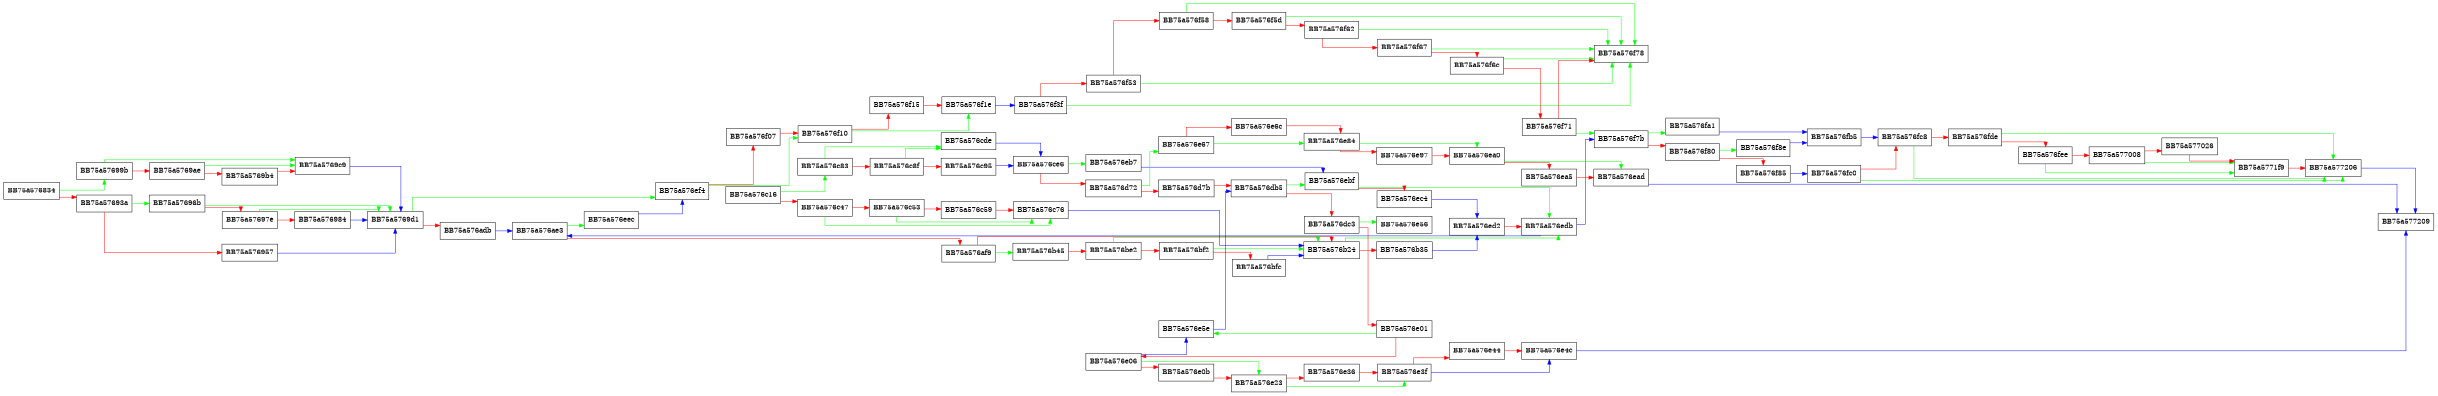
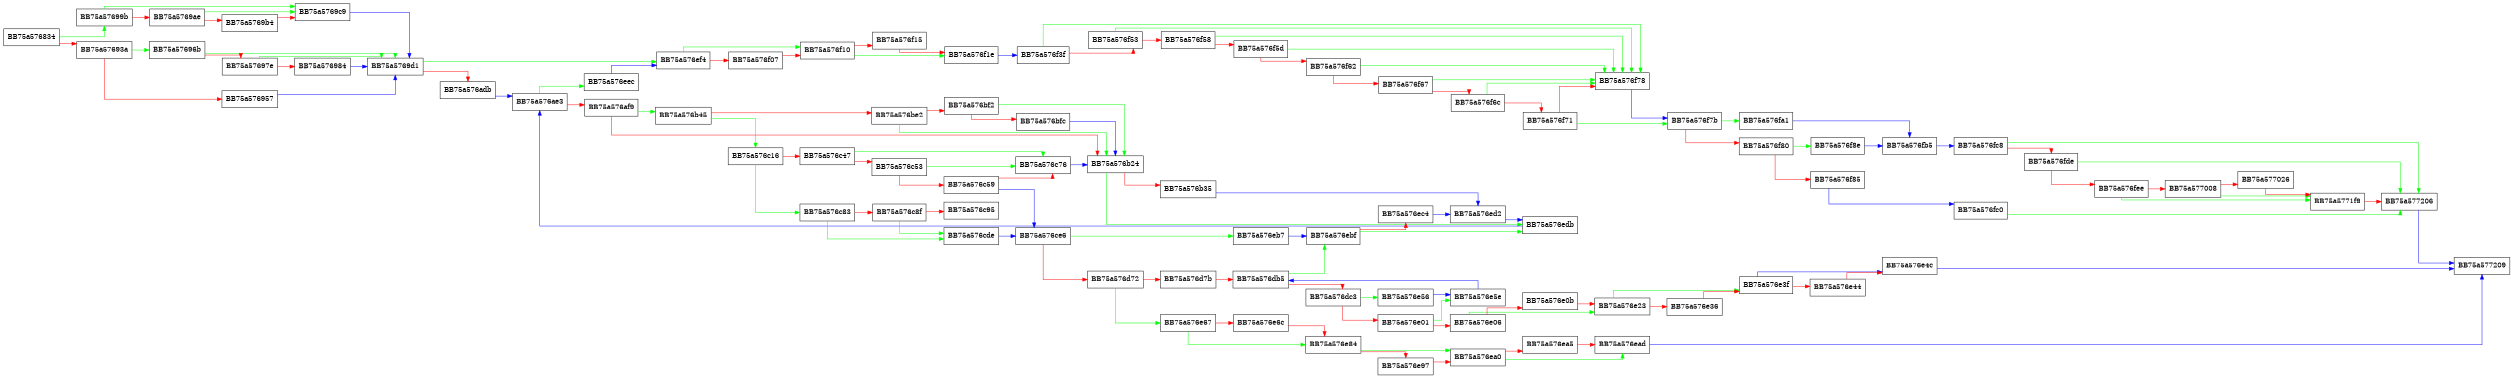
edge "BB75a576b45" -> "BB75a576c16": added
edge "BB75a576c95" -> "BB75a576ce6": now "BB75a576c59" -> "BB75a576ce6"
edge "BB75a576fc0" -> "BB75a576fc8": removed
edge "BB75a576edb" -> "BB75a576f7b": now "BB75a576f78" -> "BB75a576f7b"
edge "BB75a576ed2" -> "BB75a576edb": color red -> blue
edge "BB75a576e06" -> "BB75a576e5e": now "BB75a576e56" -> "BB75a576e5e"
